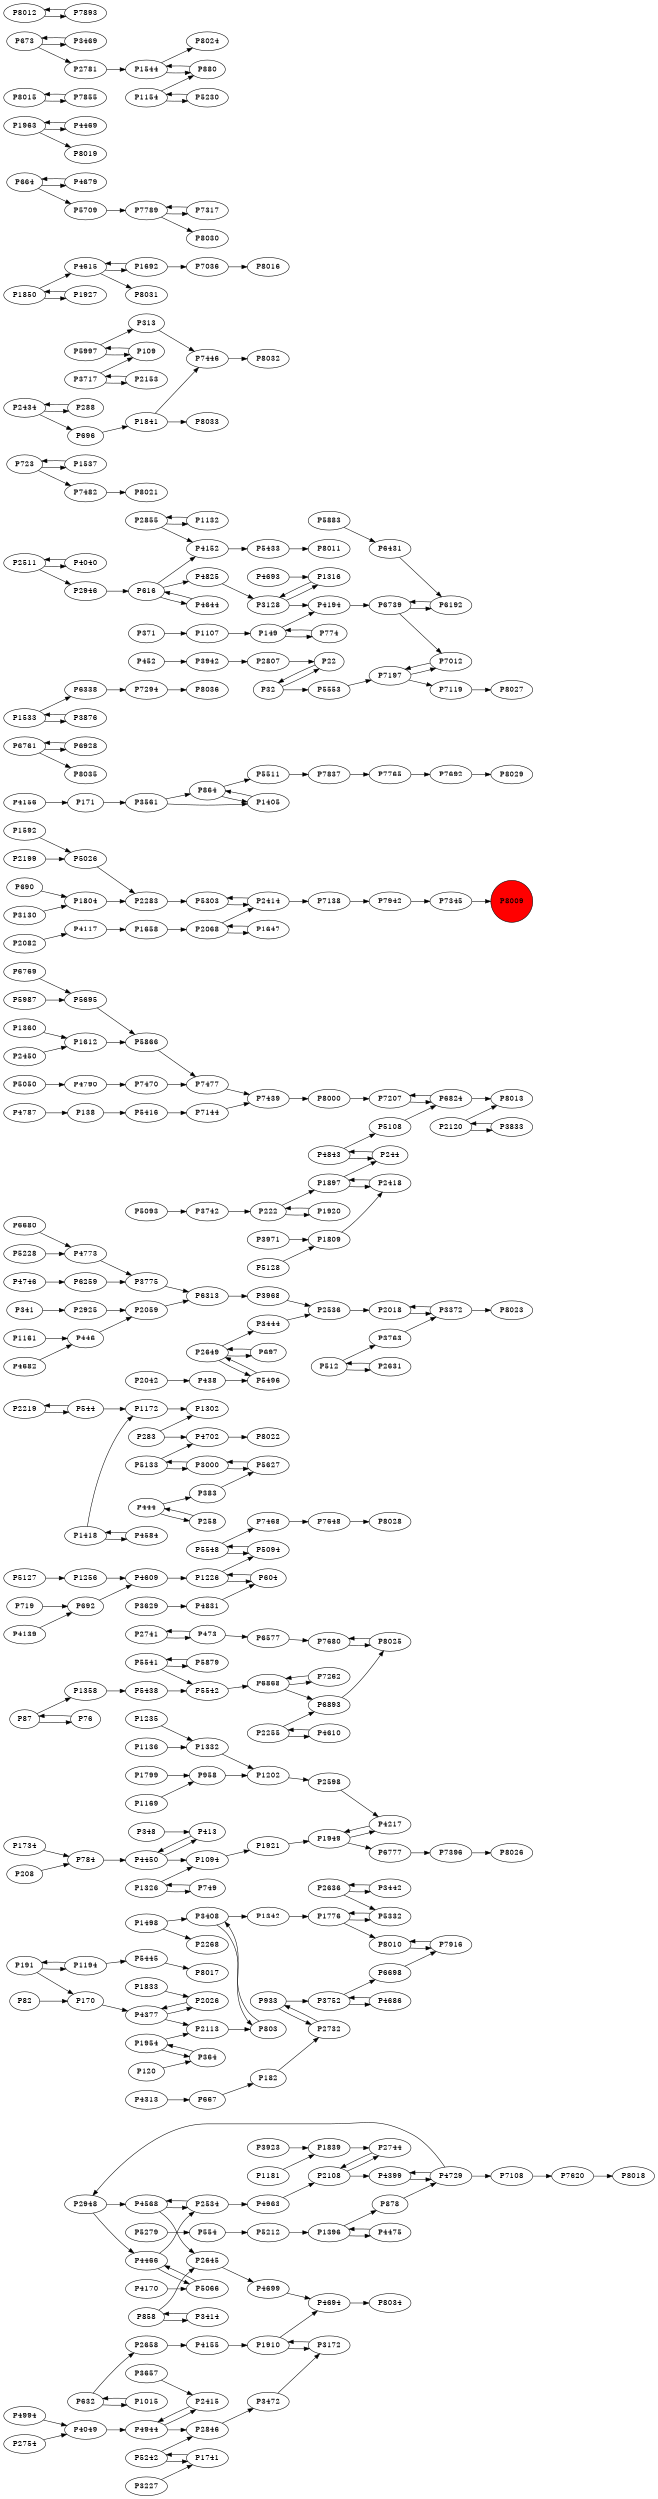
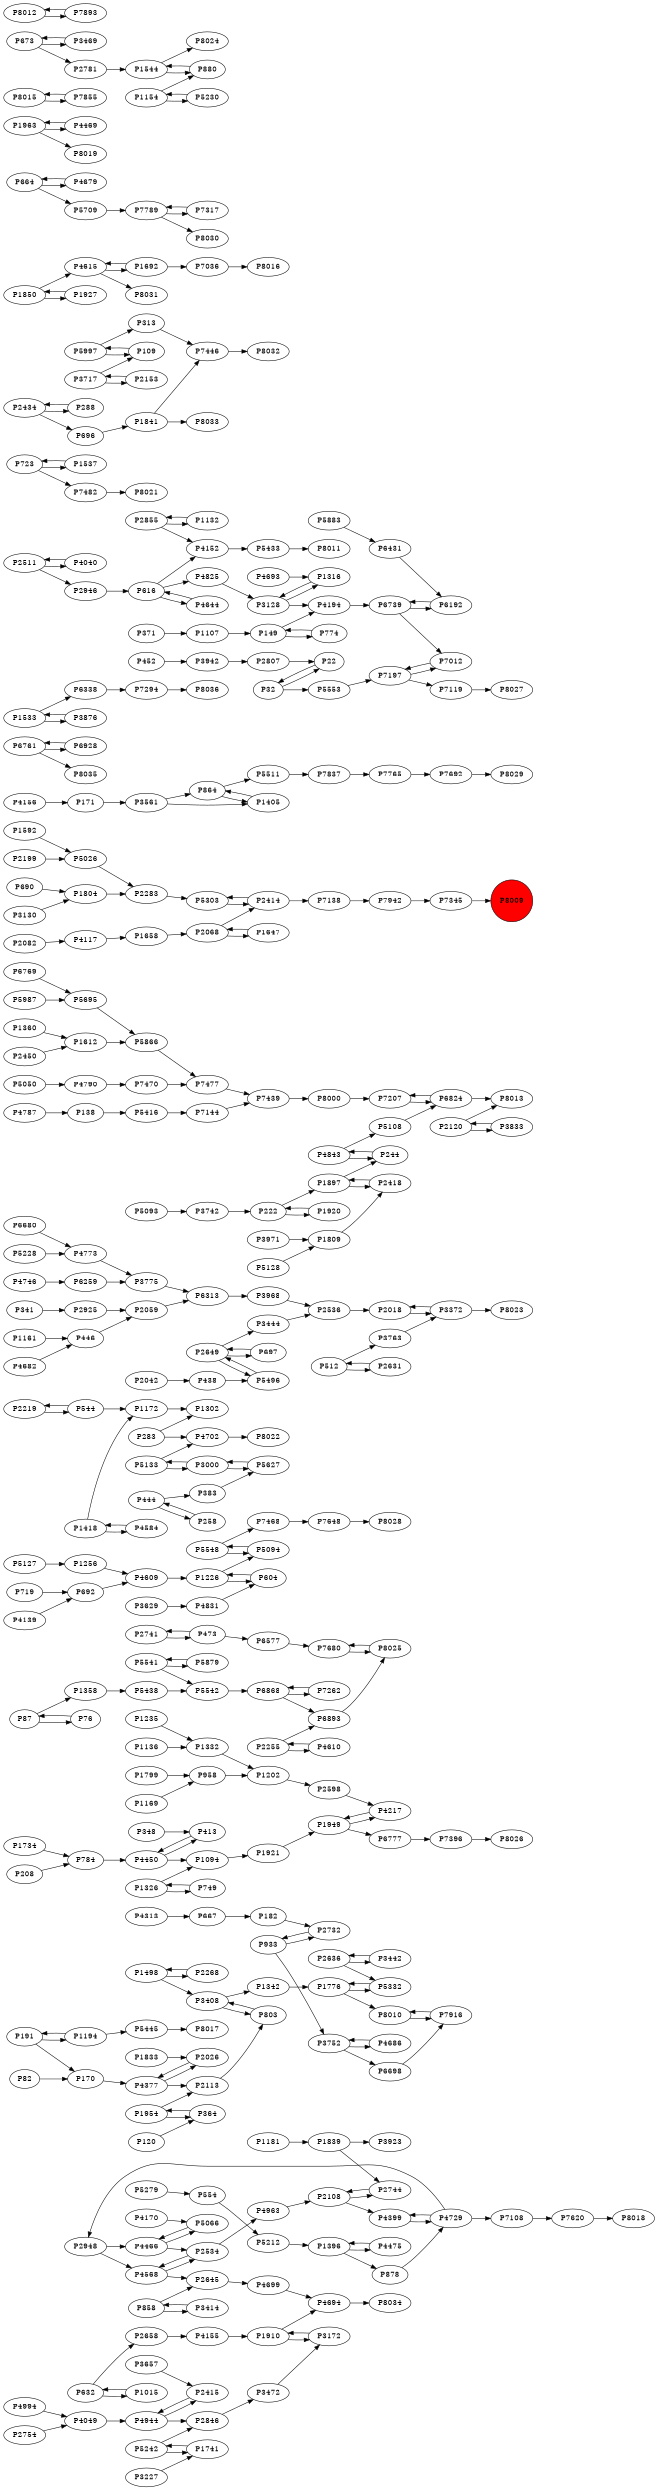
edge "P2268" -> "P1498": added
edge "P3923" -> "P1839": reversed
